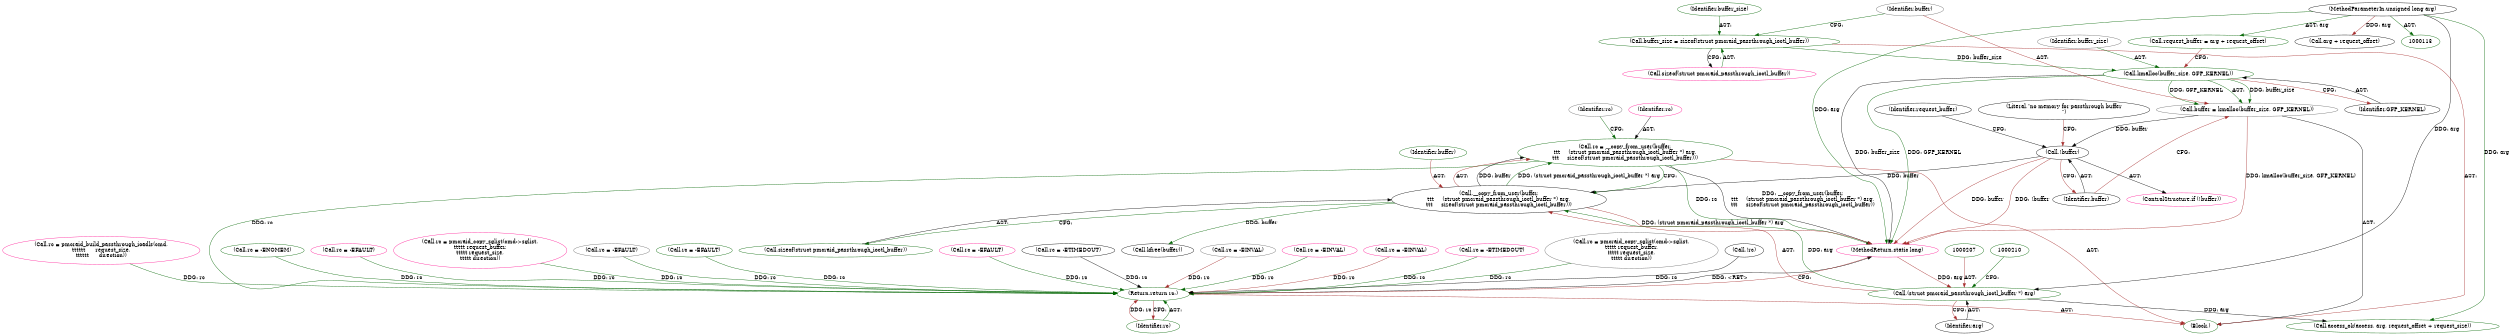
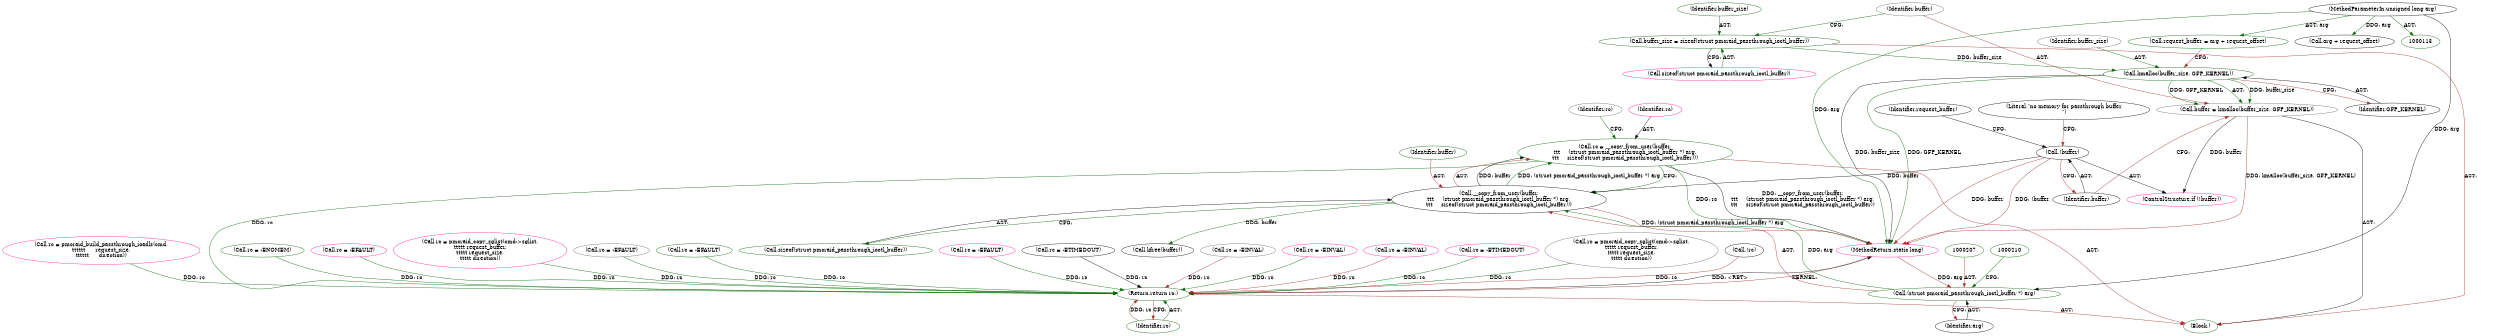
edge "(MethodParameterIn,unsigned long arg)" -> "(Call,arg + request_offset)": color brown -> darkgreen
edge "(Call,buffer = kmalloc(buffer_size, GFP_KERNEL))" -> "(Call,!buffer)": now "(Call,buffer = kmalloc(buffer_size, GFP_KERNEL))" -> "(ControlStructure,if (!buffer))"
edge "(MethodReturn,static long)" -> "(Return,return rc;)": label "CFG: " -> "KERNEL: "
edge "(Call,!rc)" -> "(Return,return rc;)": color black -> brown
node "(Call,access_ok(access, arg, request_offset + request_size))": removed
